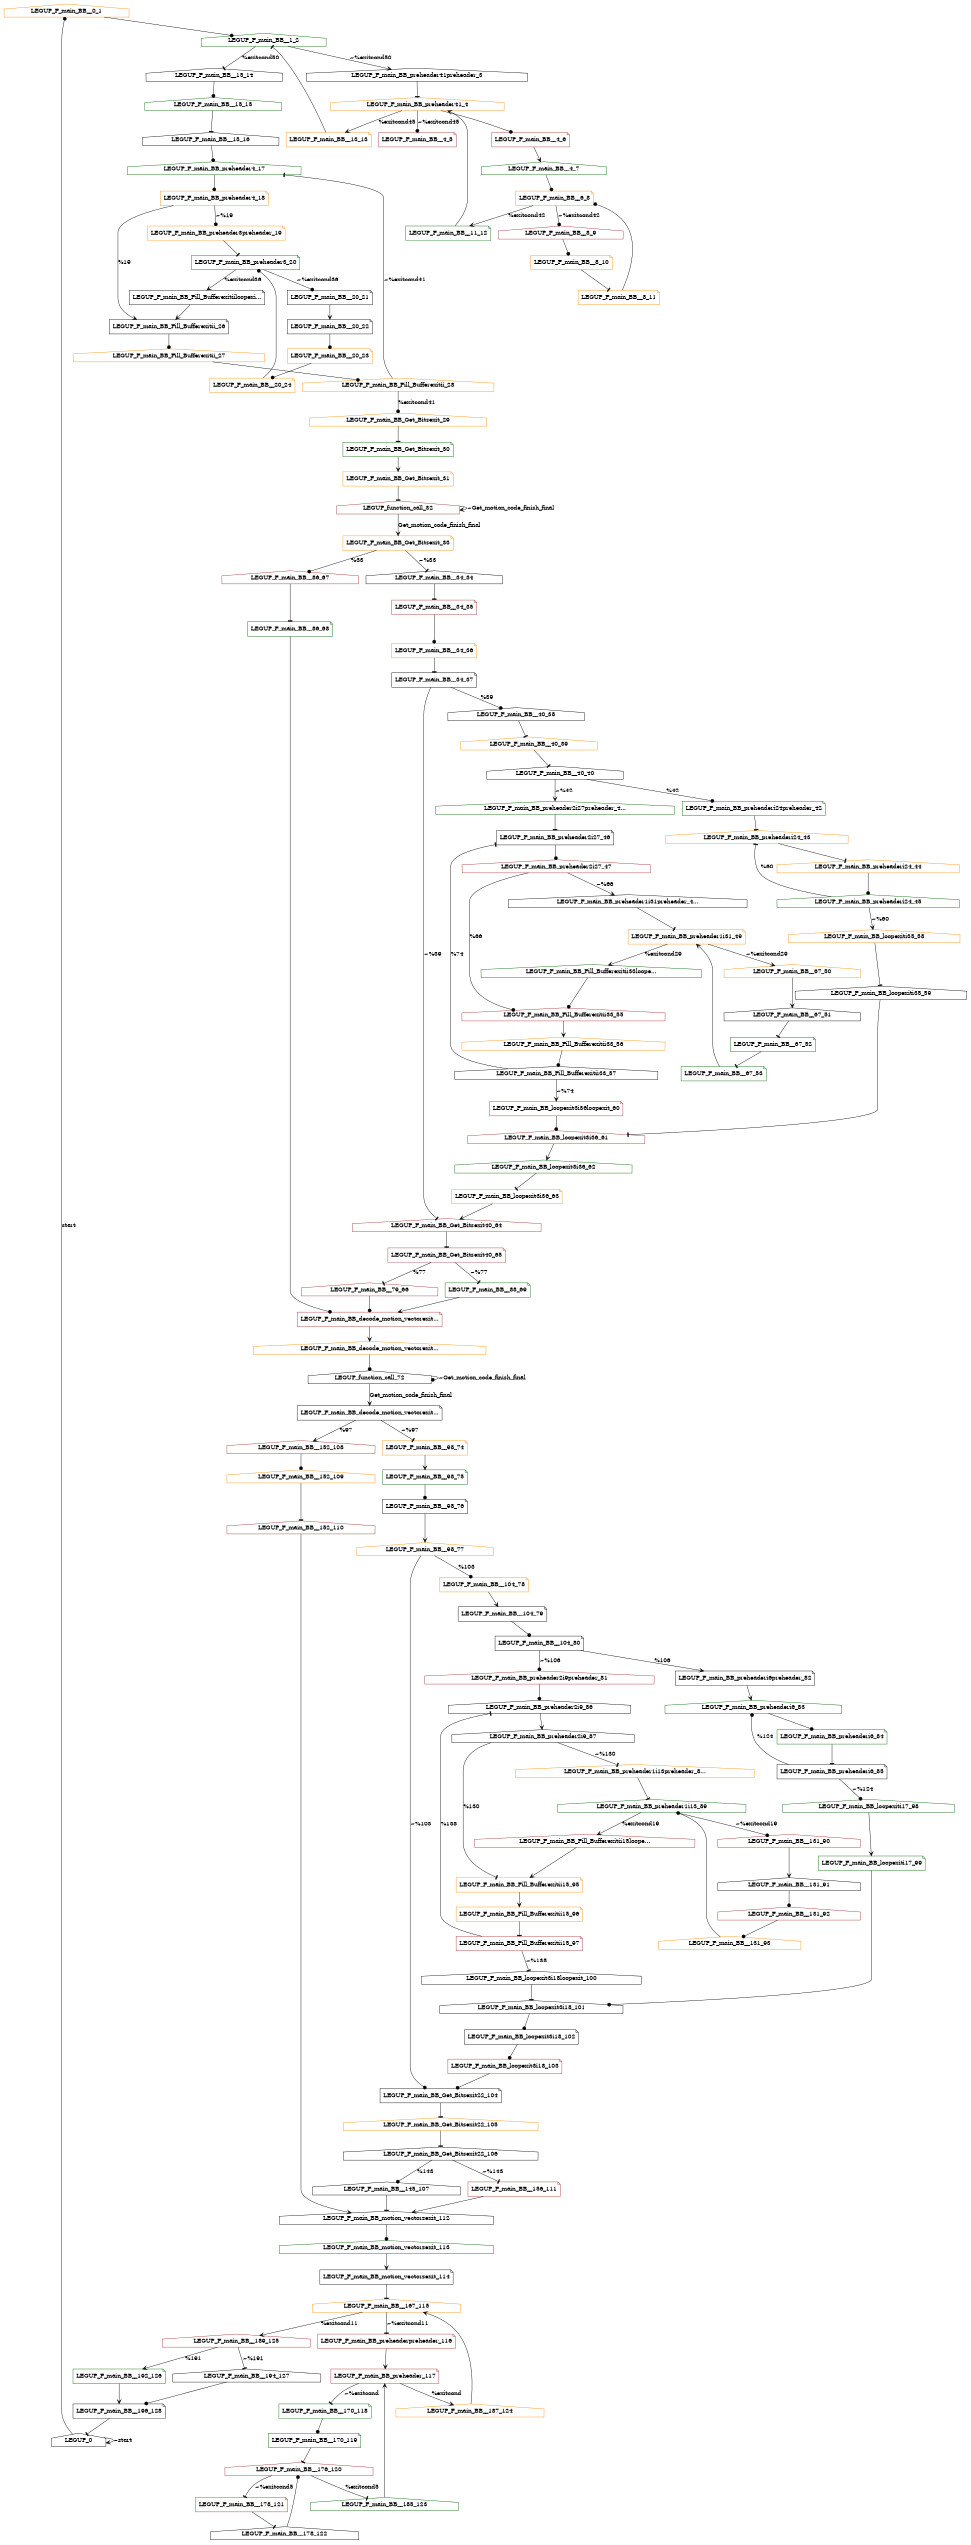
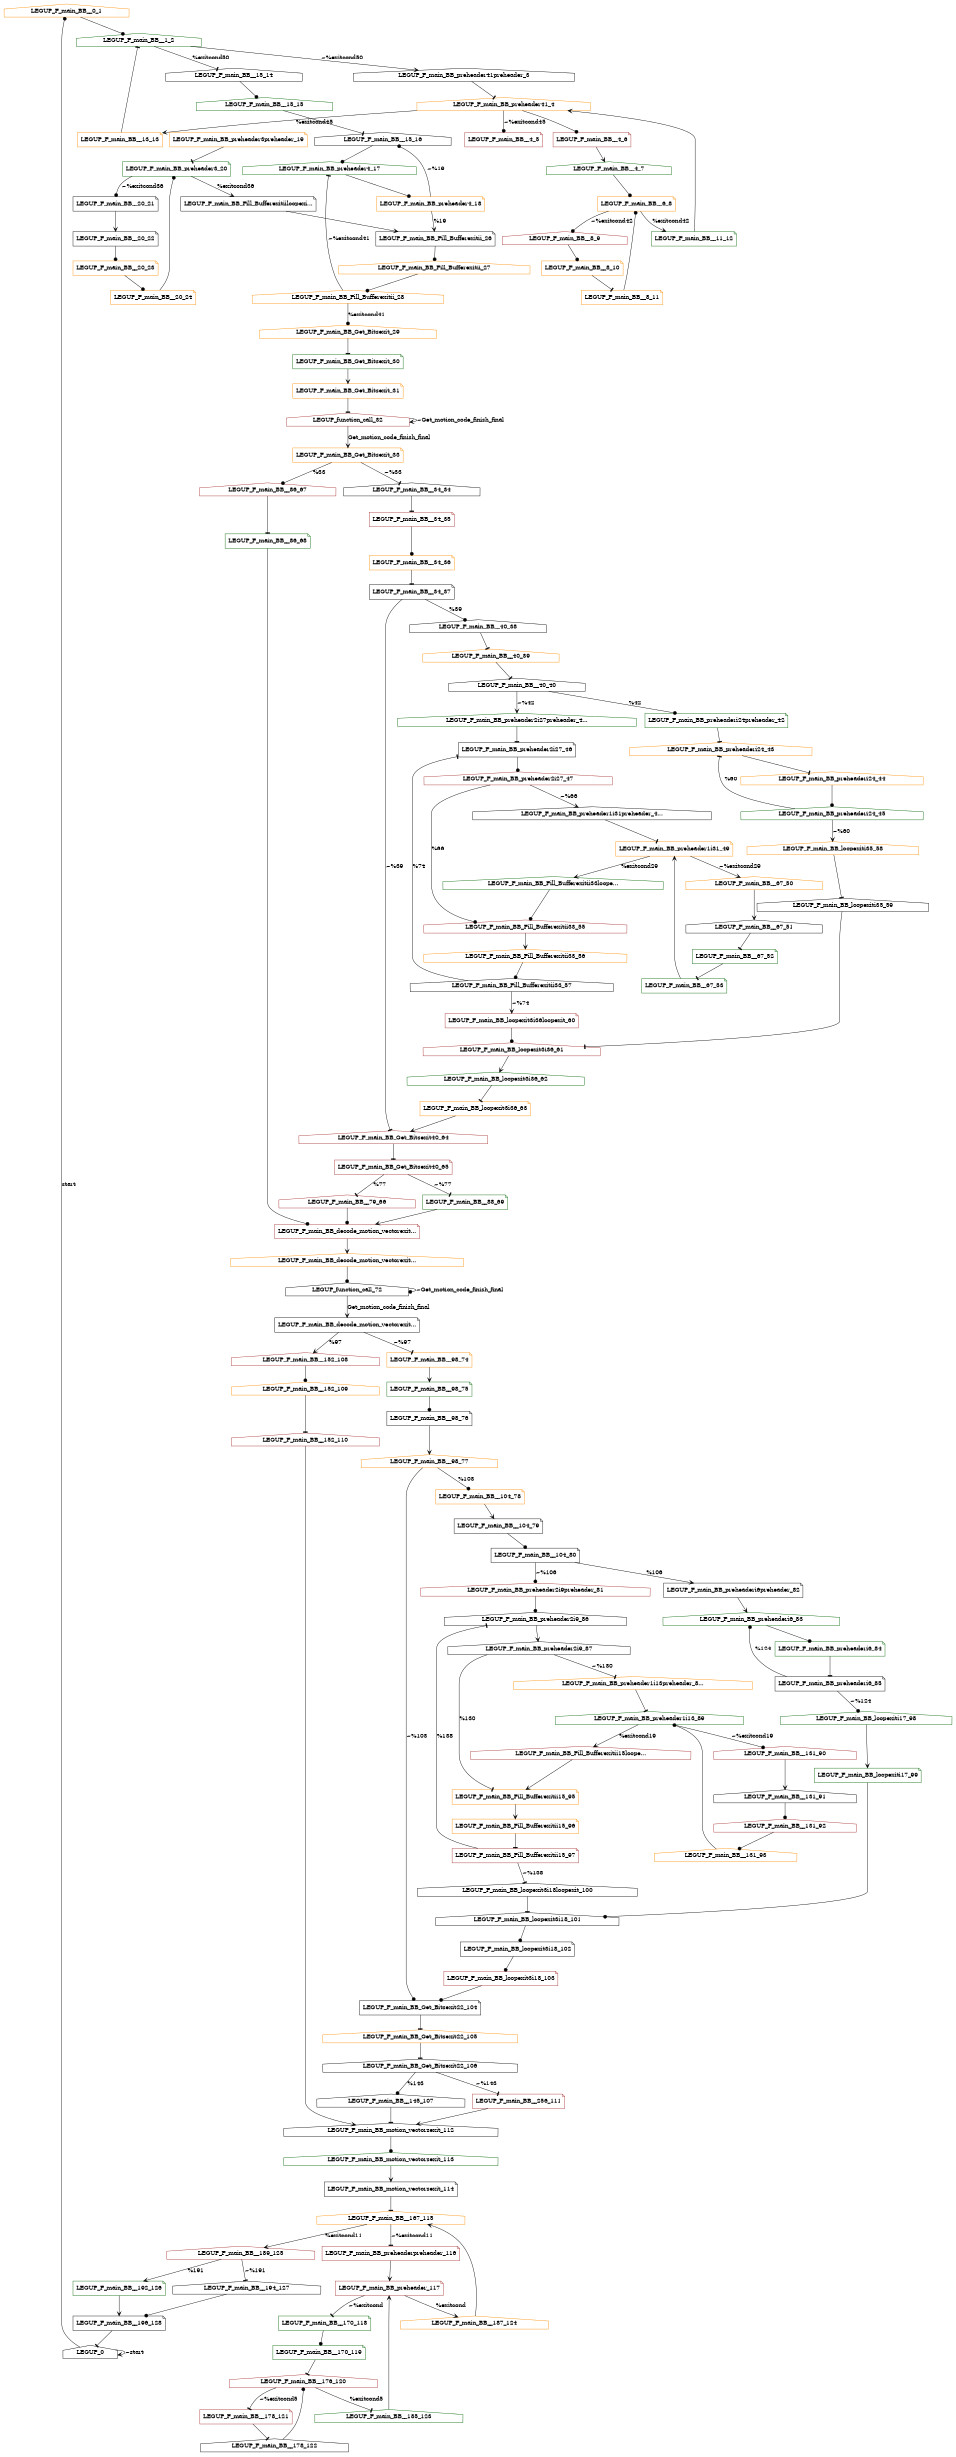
edge "LEGUP_F_main_BB_preheader4_18" -> "LEGUP_F_main_BB_preheader3preheader_19": now "LEGUP_F_main_BB_preheader4_18" -> "LEGUP_F_main_BB__15_16"
node "LEGUP_F_main_BB__156_111": label "LEGUP_F_main_BB__156_111" -> "LEGUP_F_main_BB__256_111"
